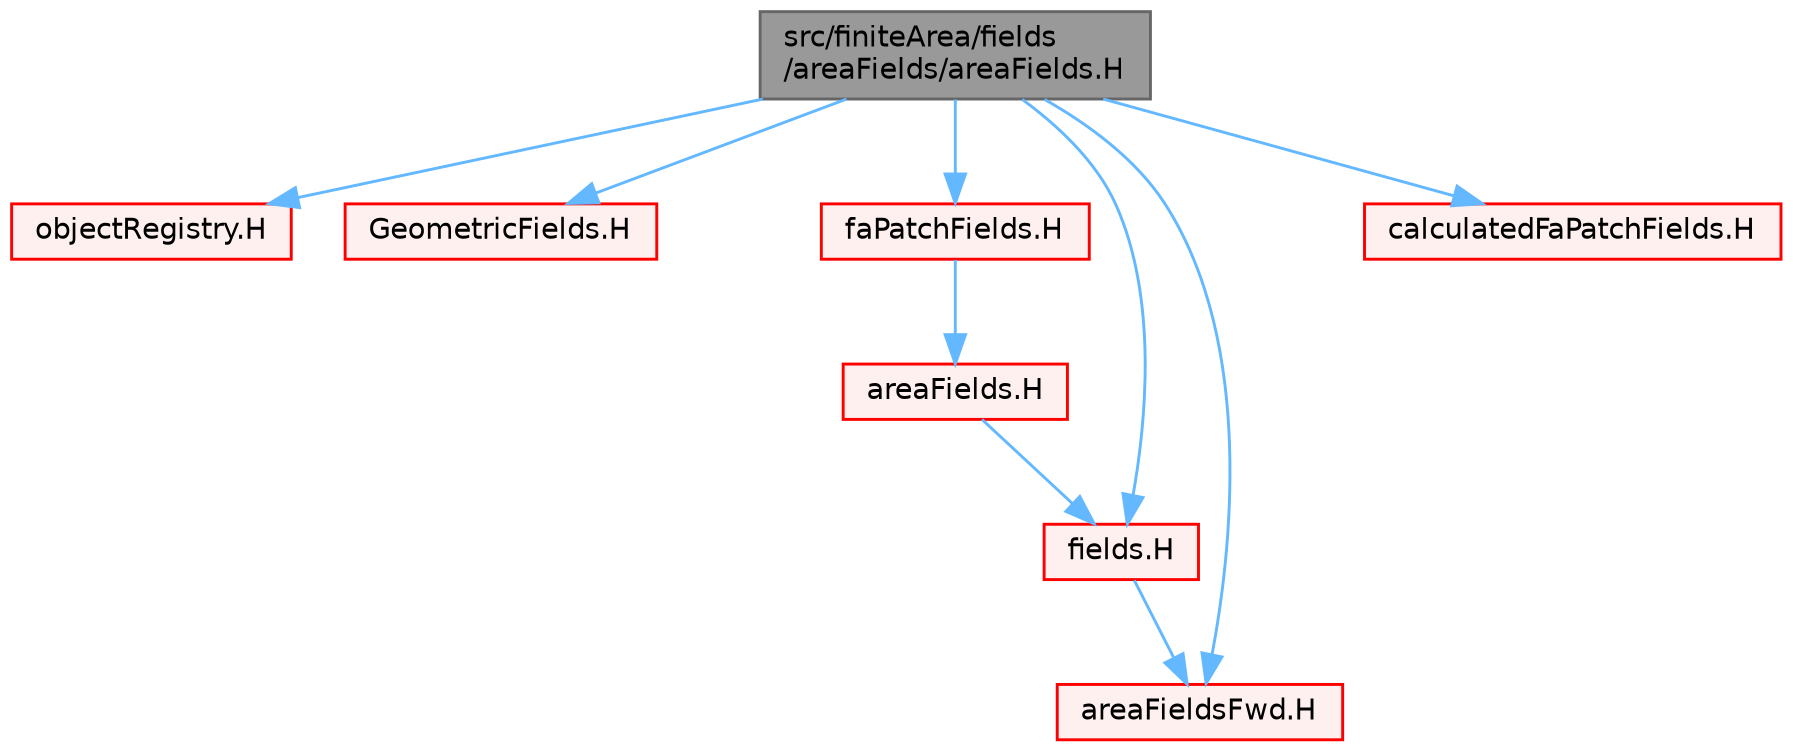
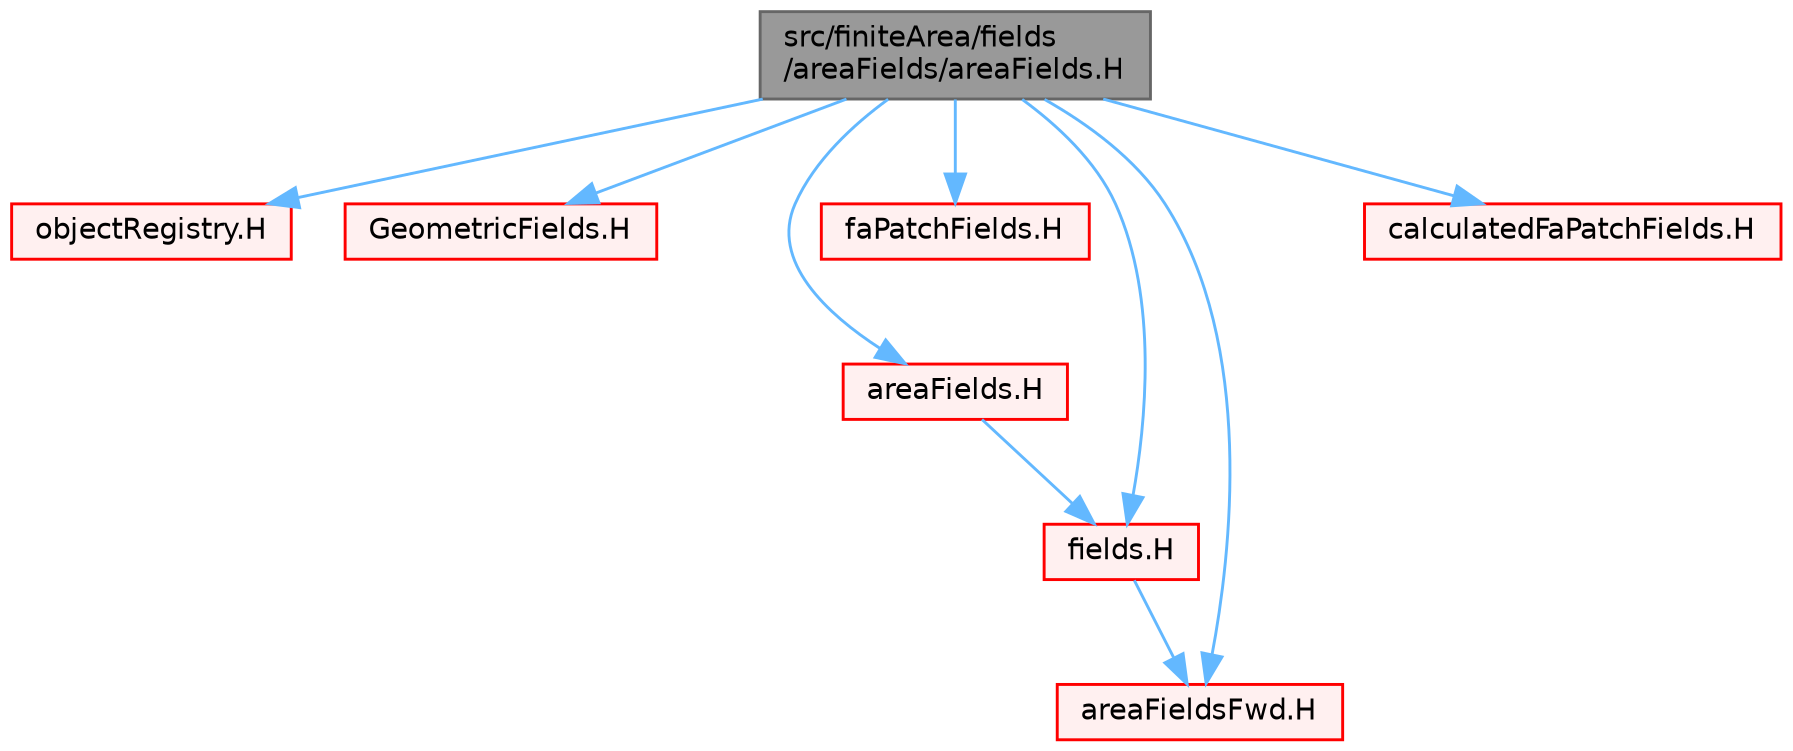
edge "faPatchFields.H" -> "areaFields.H": now "src/finiteArea/fields /areaFields/areaFields.H" -> "areaFields.H"
